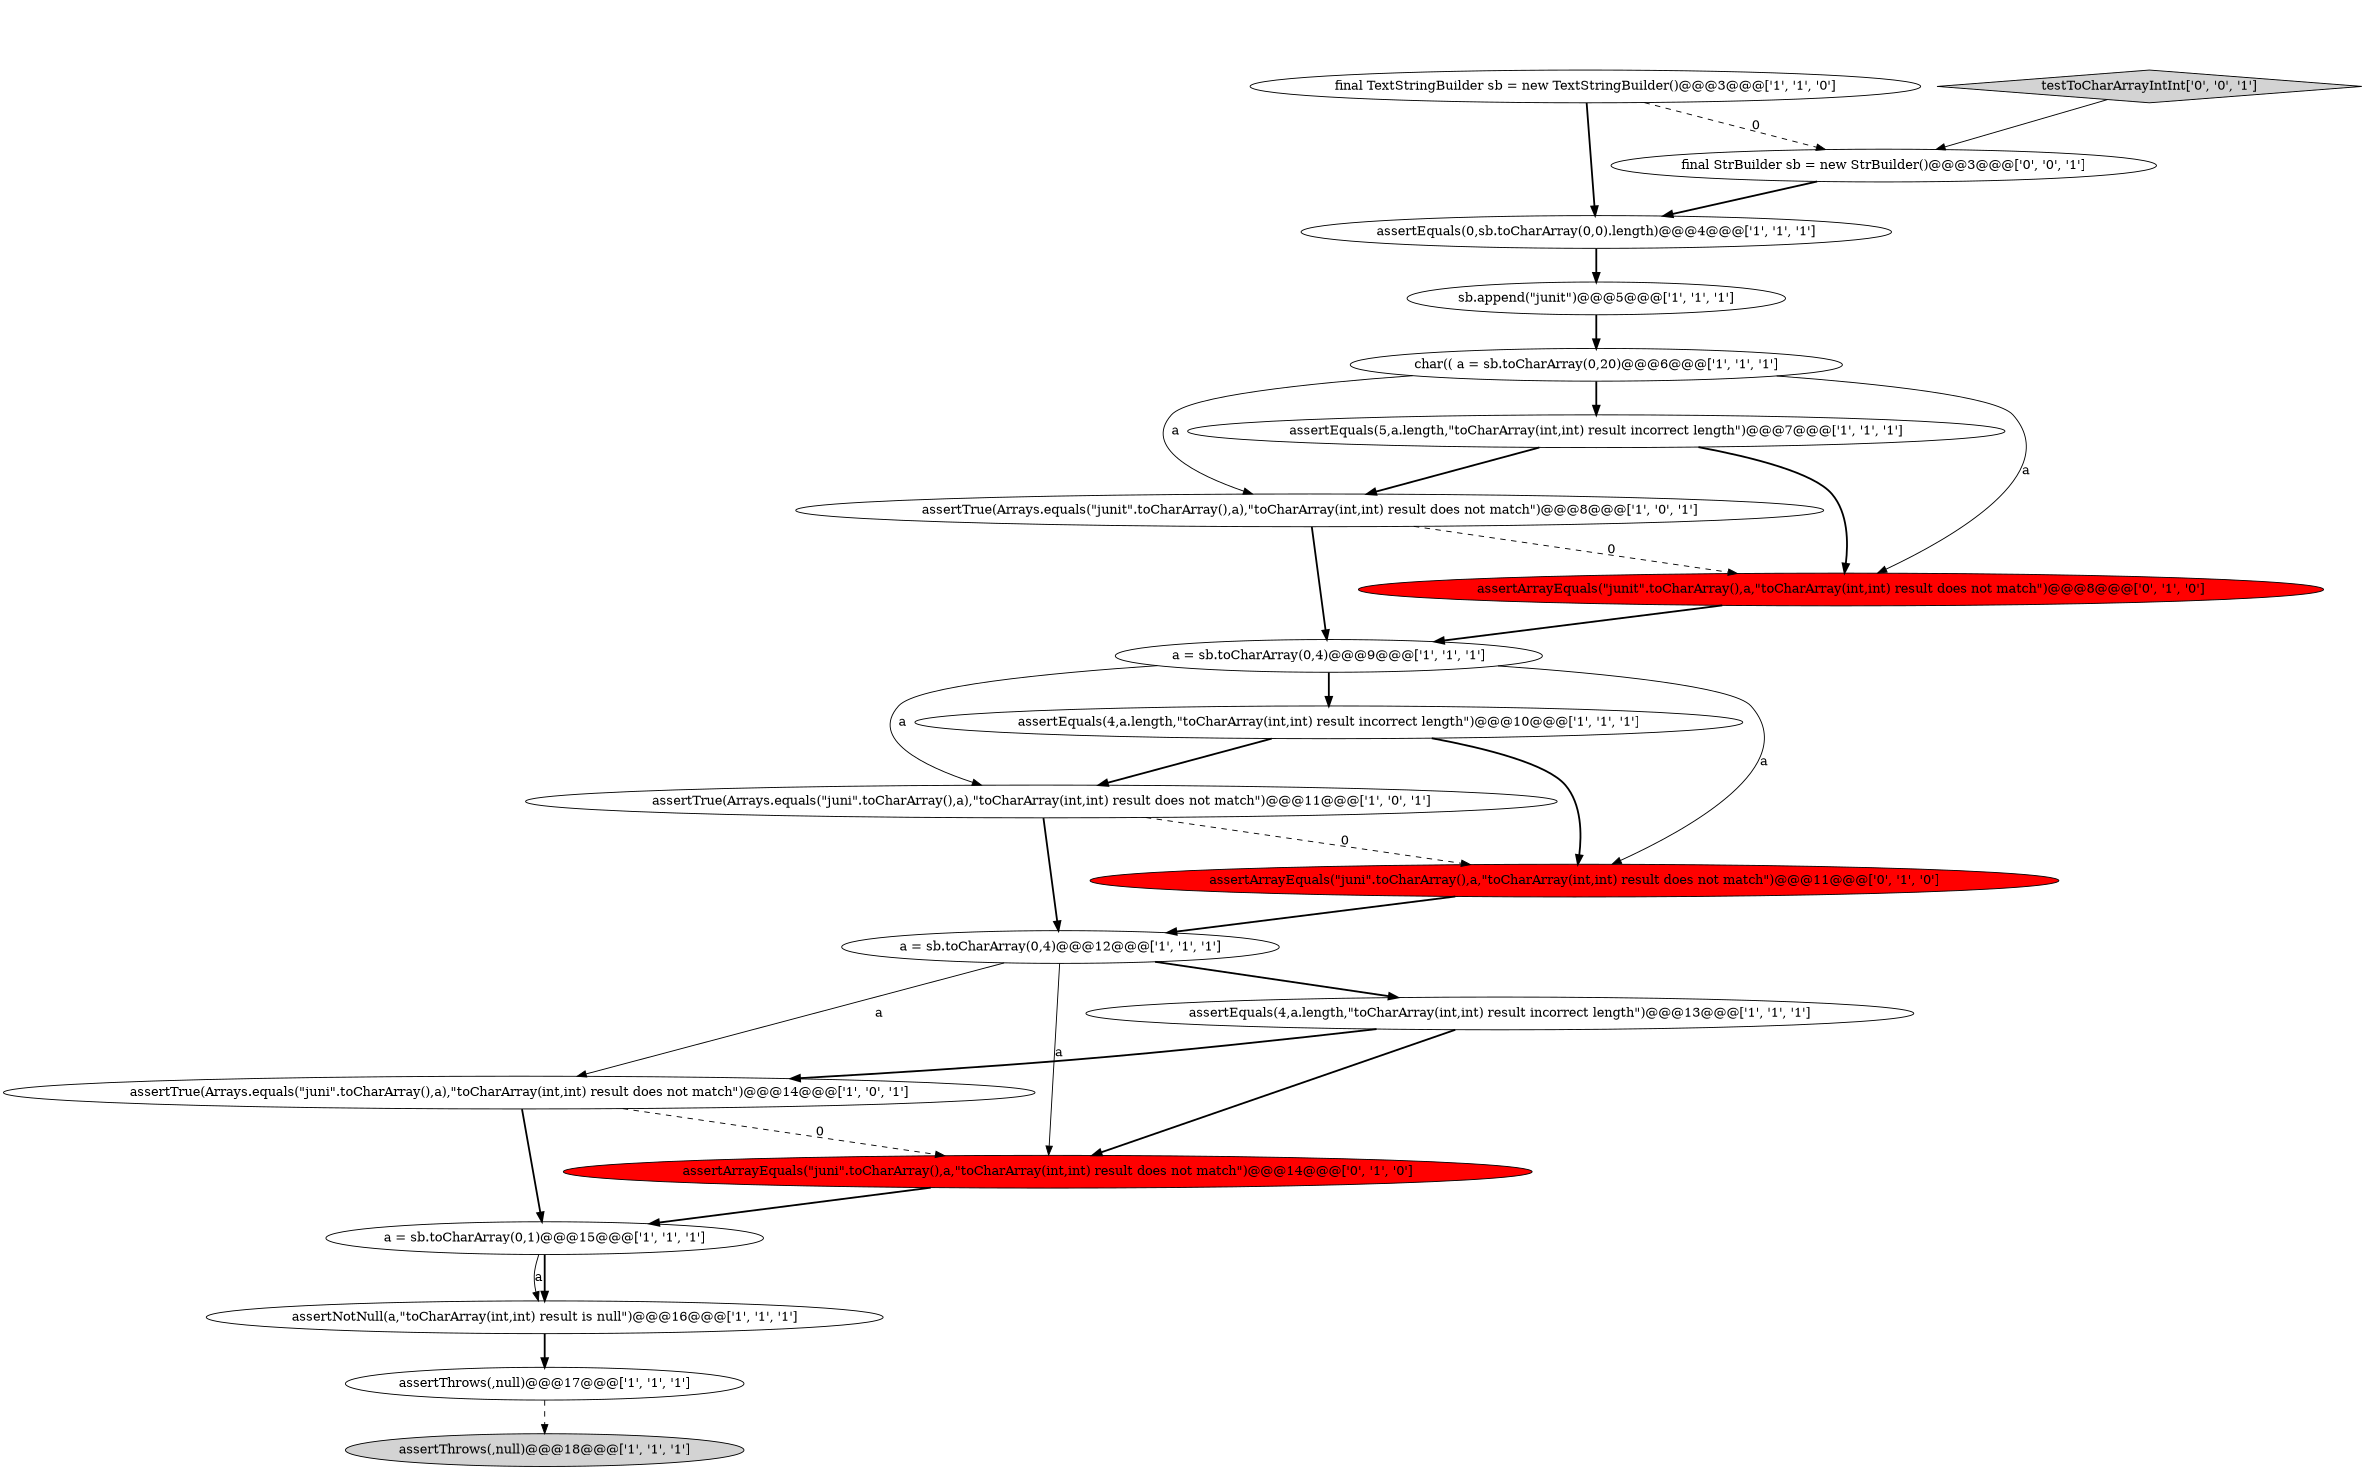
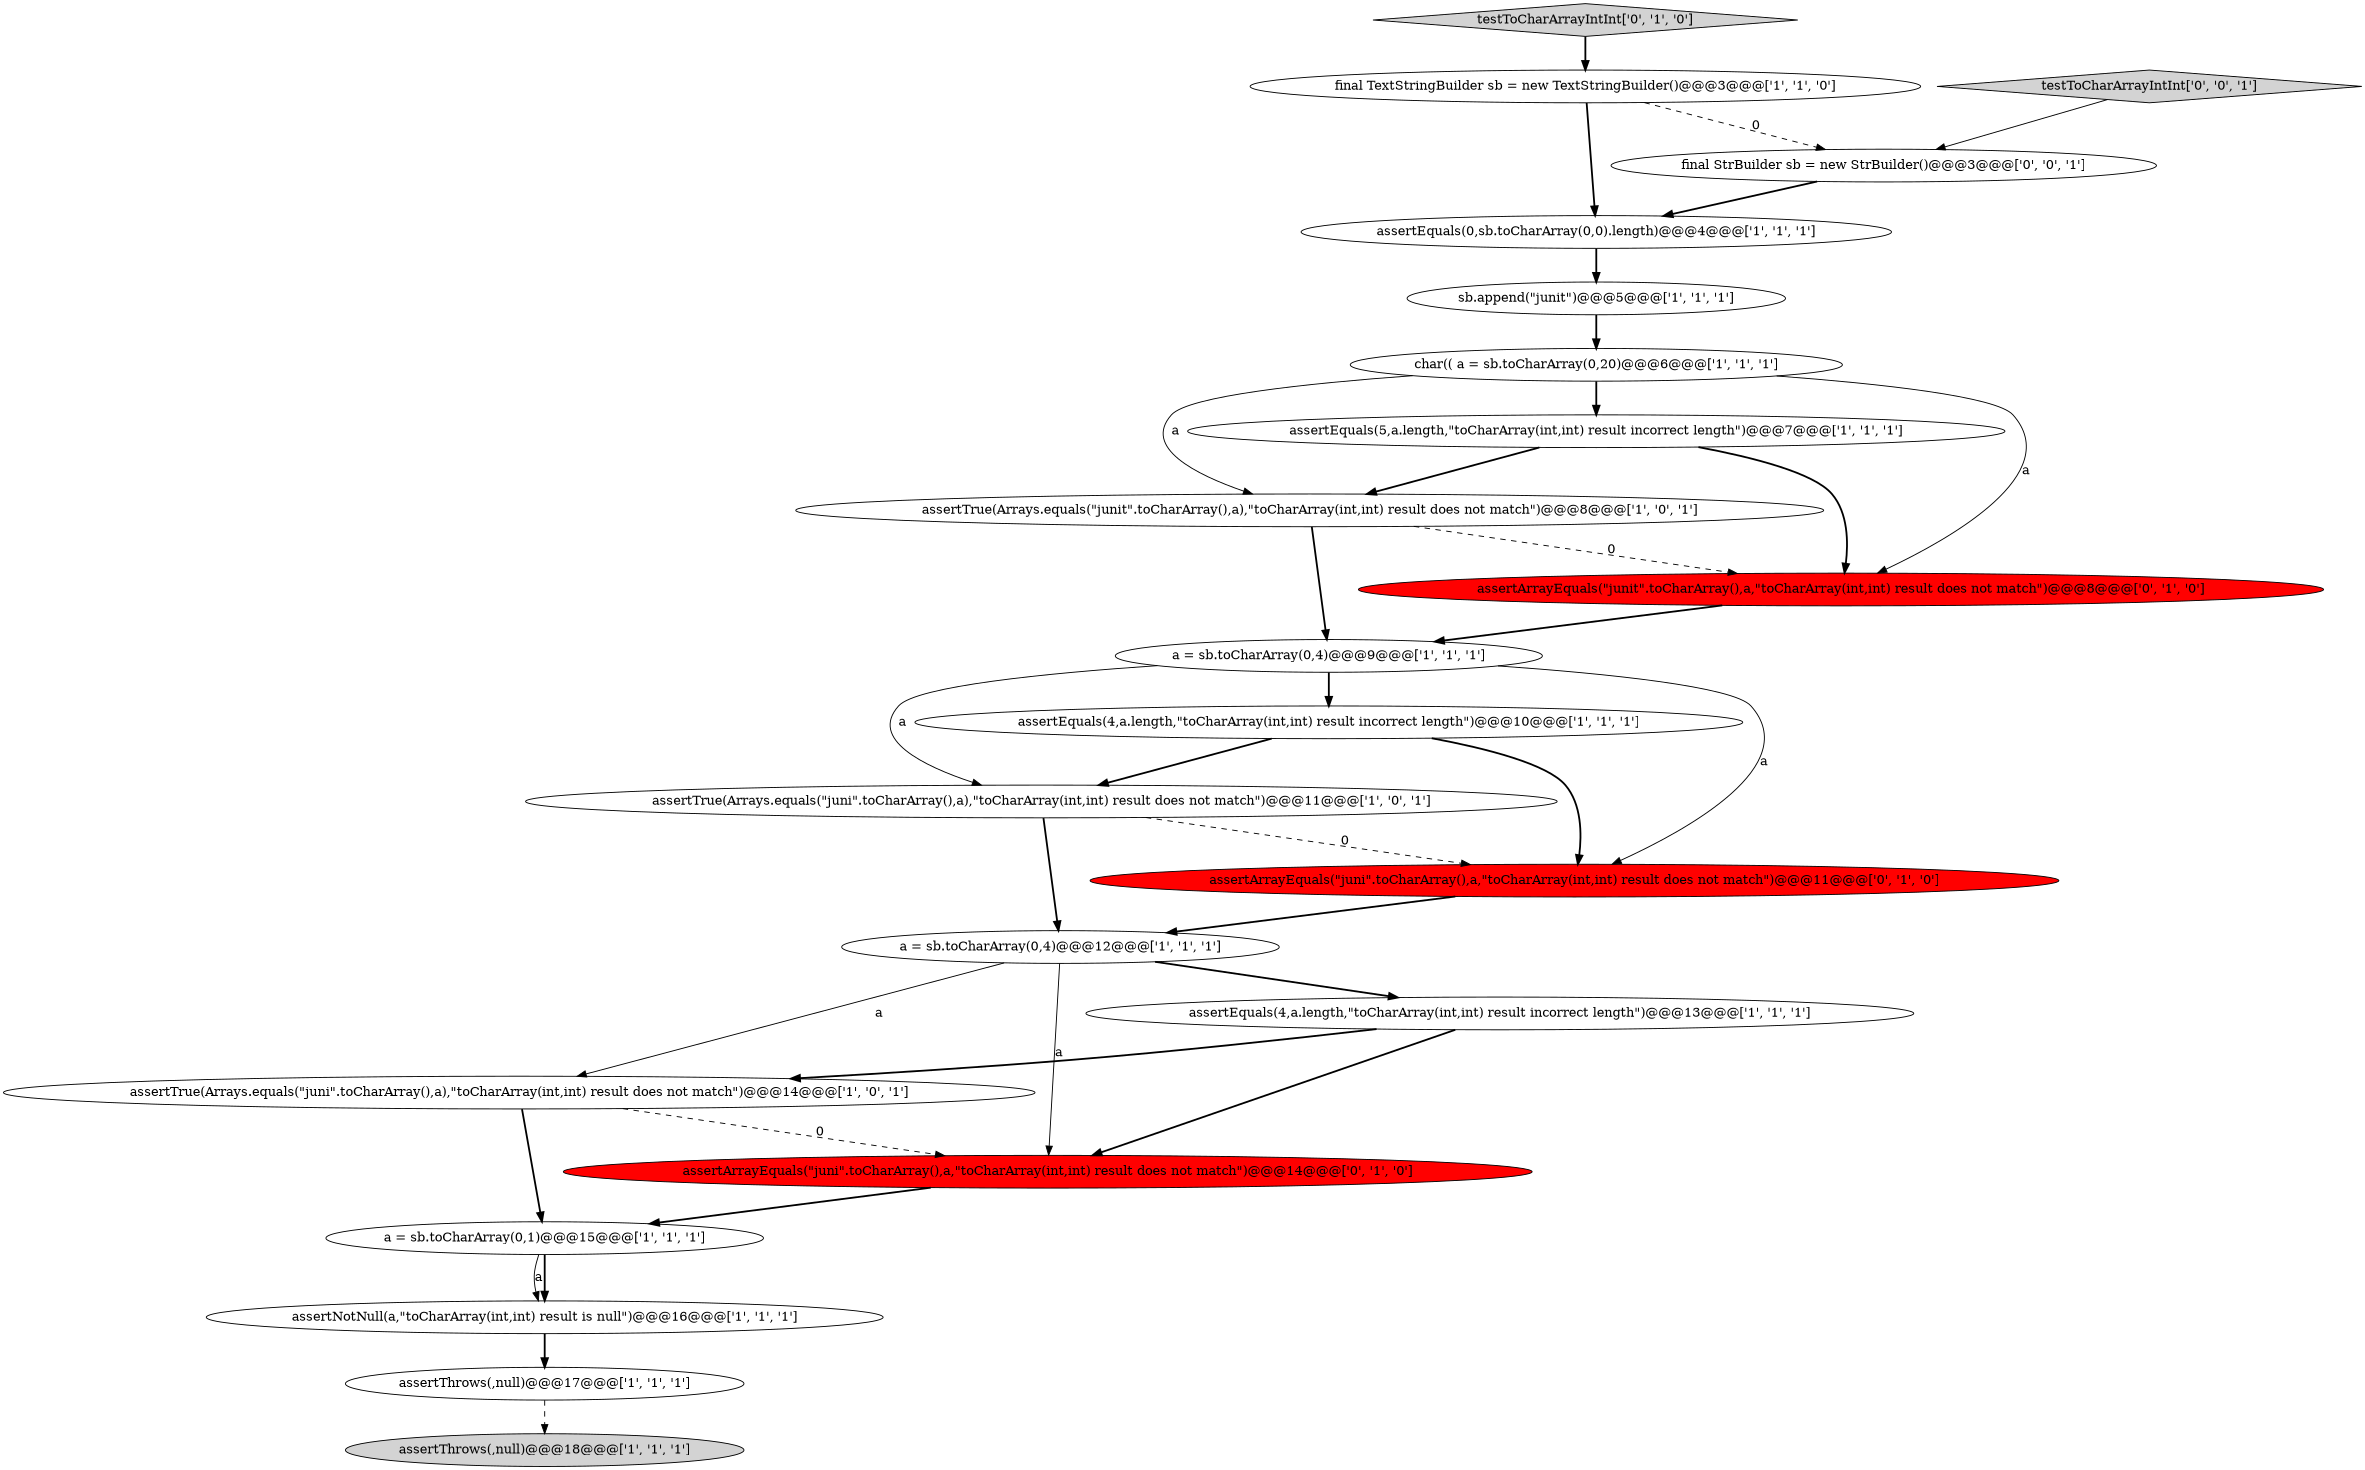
node "testToCharArrayIntInt['0', '1', '0']": added
